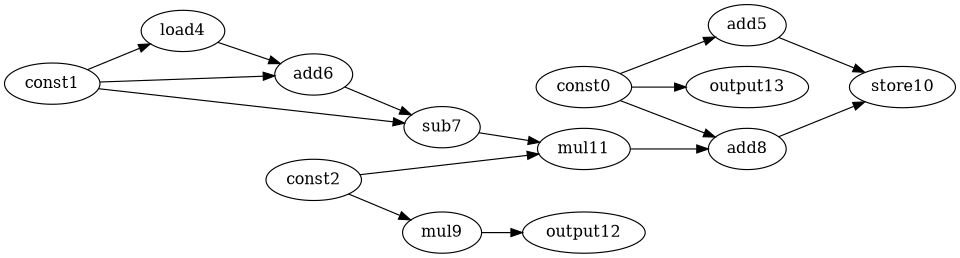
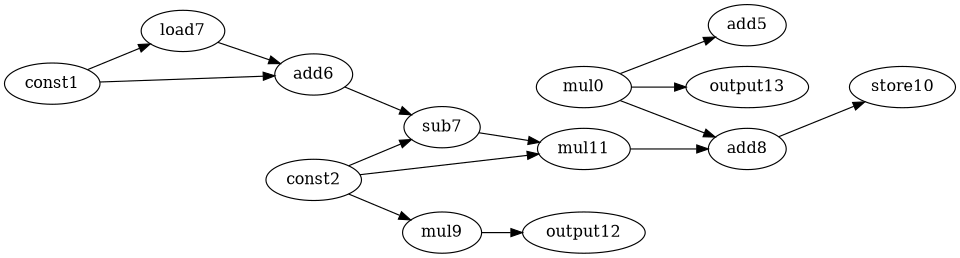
node "load4": label "load4" -> "load7"
edge "add5" -> "store10": removed
node "const0": label "const0" -> "mul0"
edge "const1" -> "sub7": now "const2" -> "sub7"
